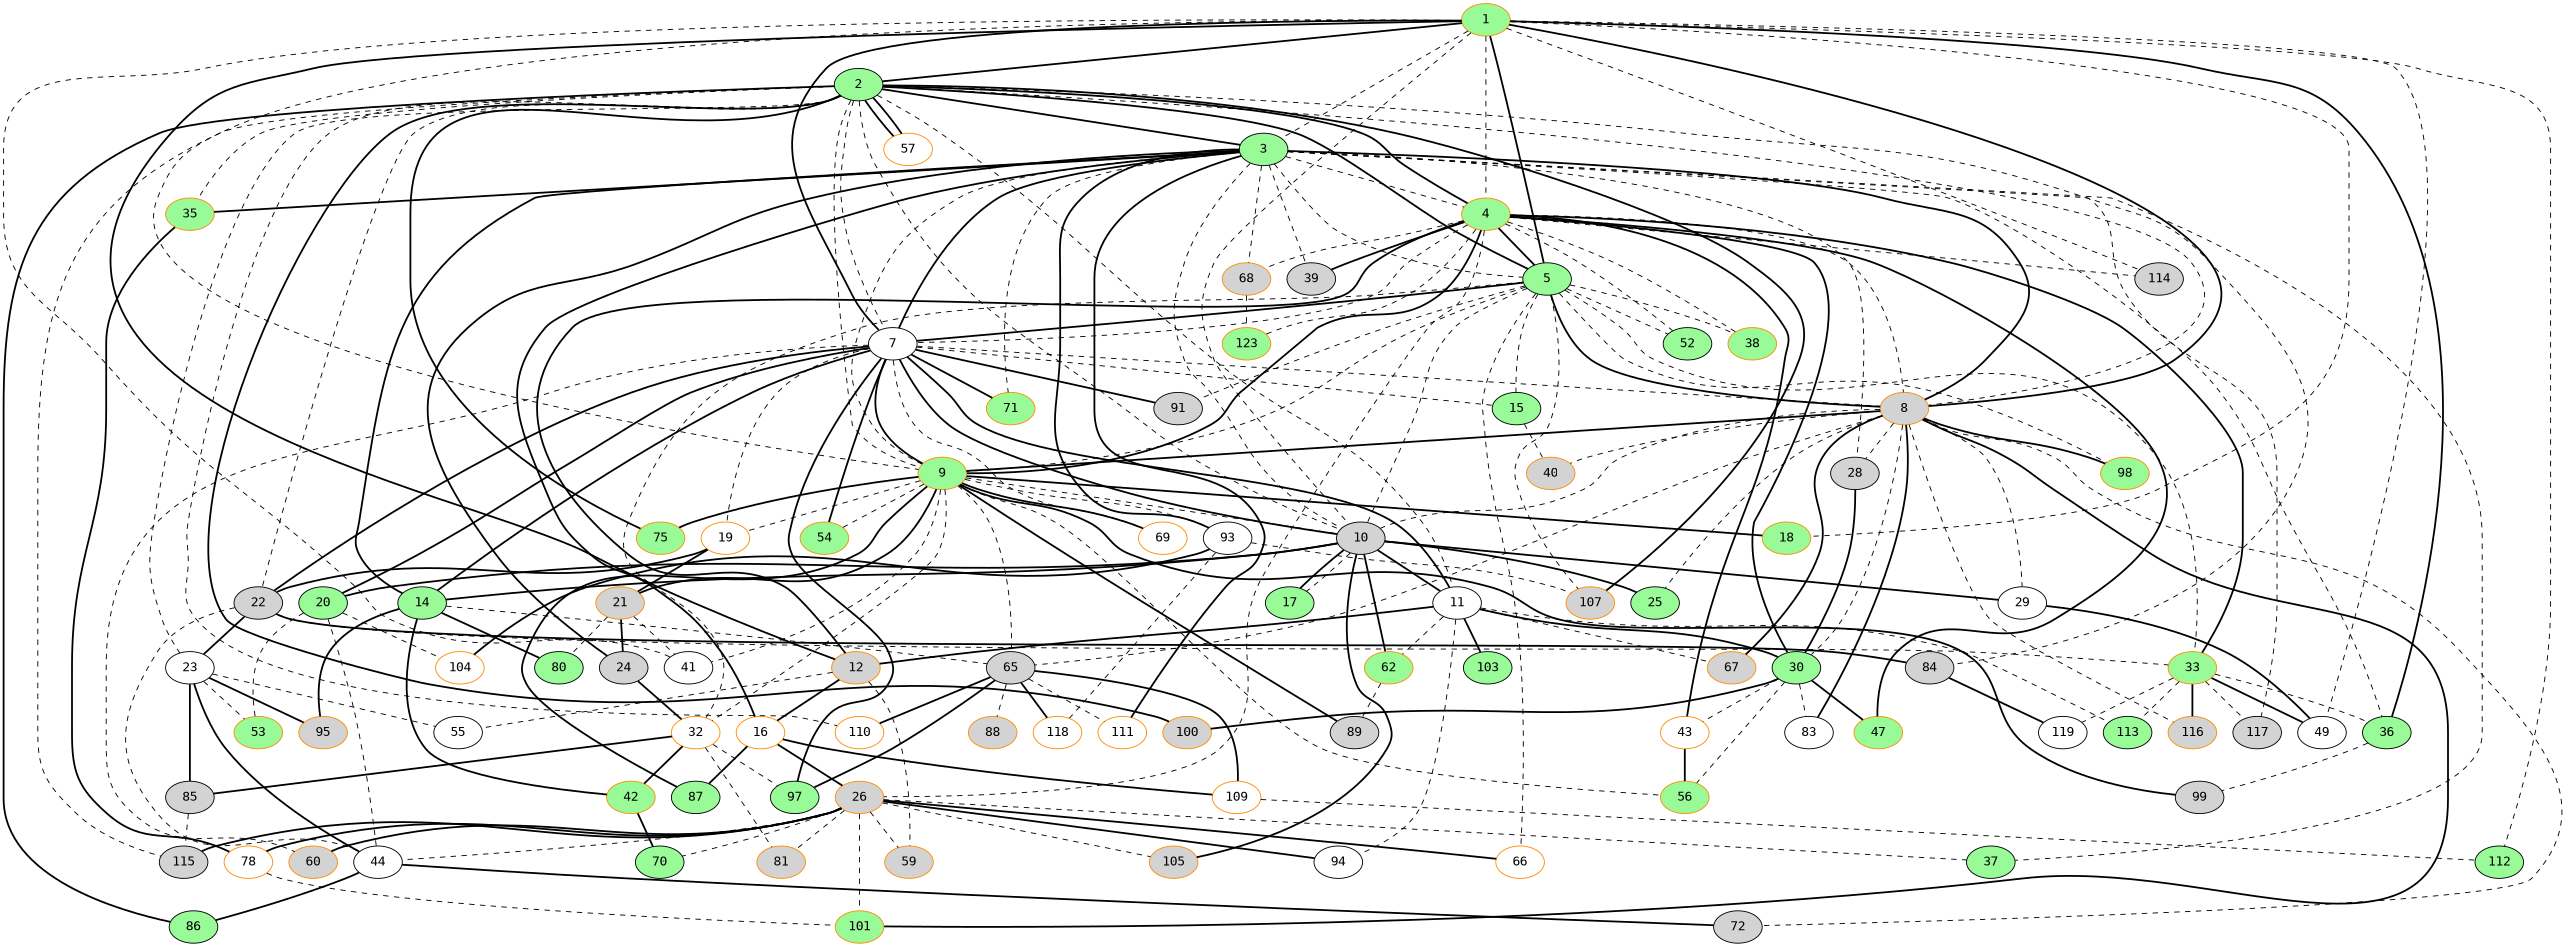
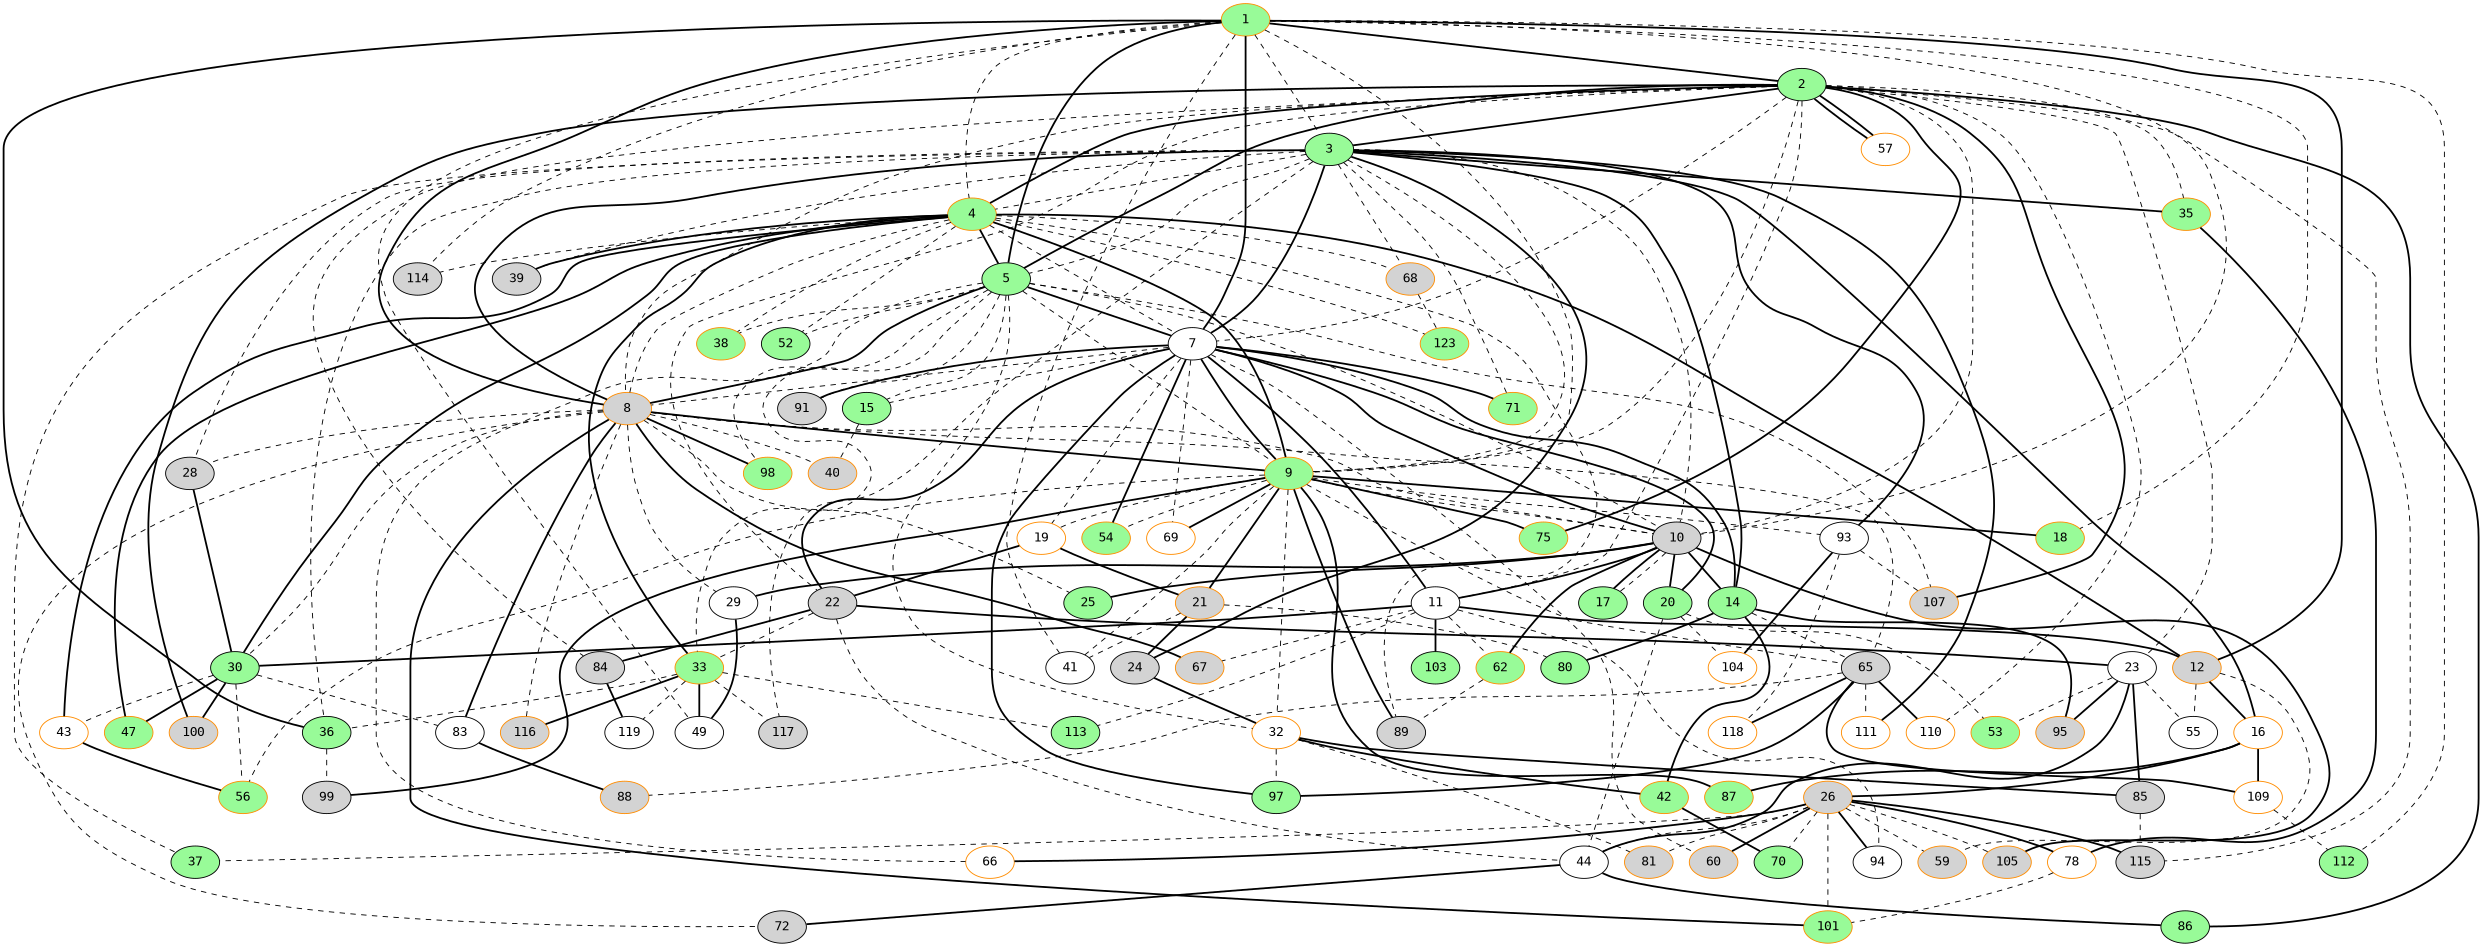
edge "4" -- "26": now "4" -- "89"
edge "83" -- "88": added
node "87": color black -> darkorange
